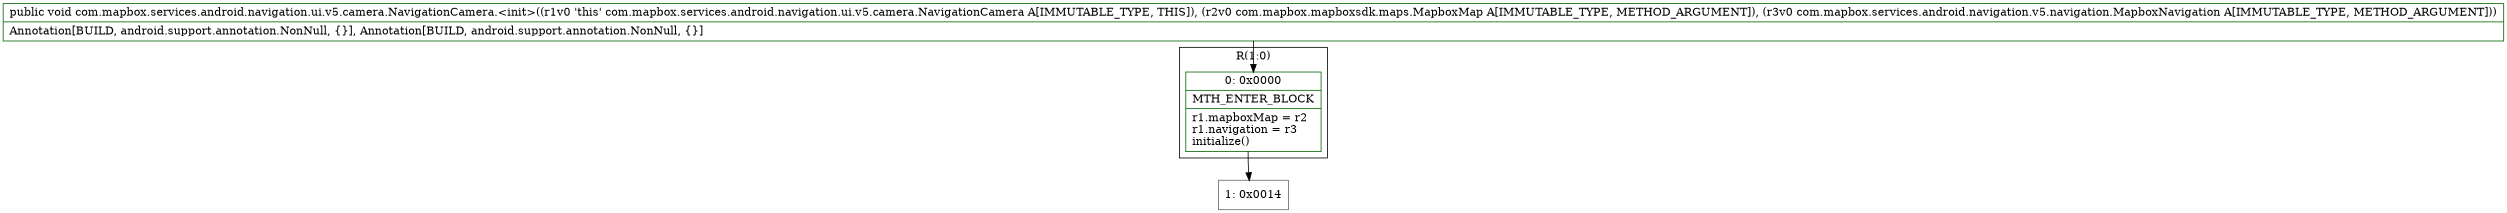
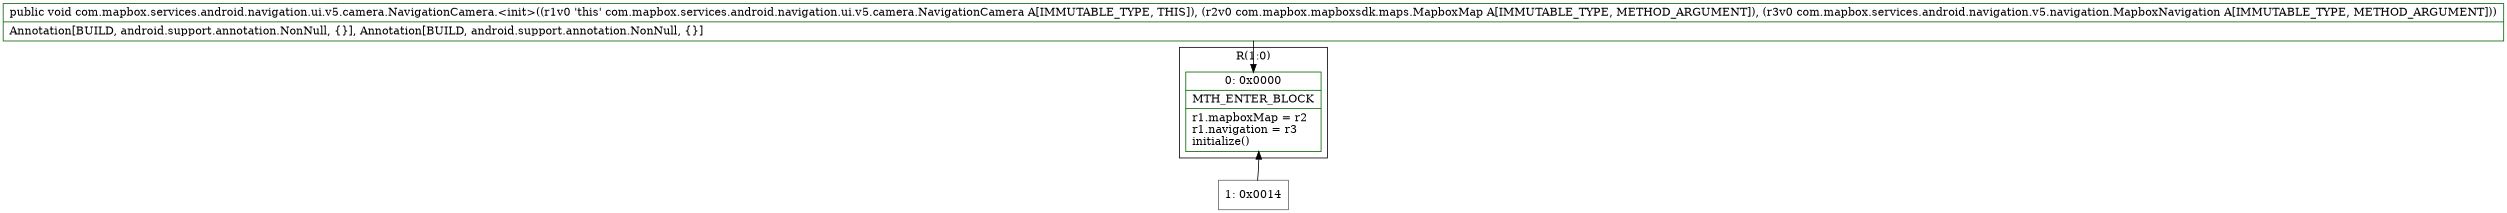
edge "0: 0x0000" -> "1: 0x0014": reversed
